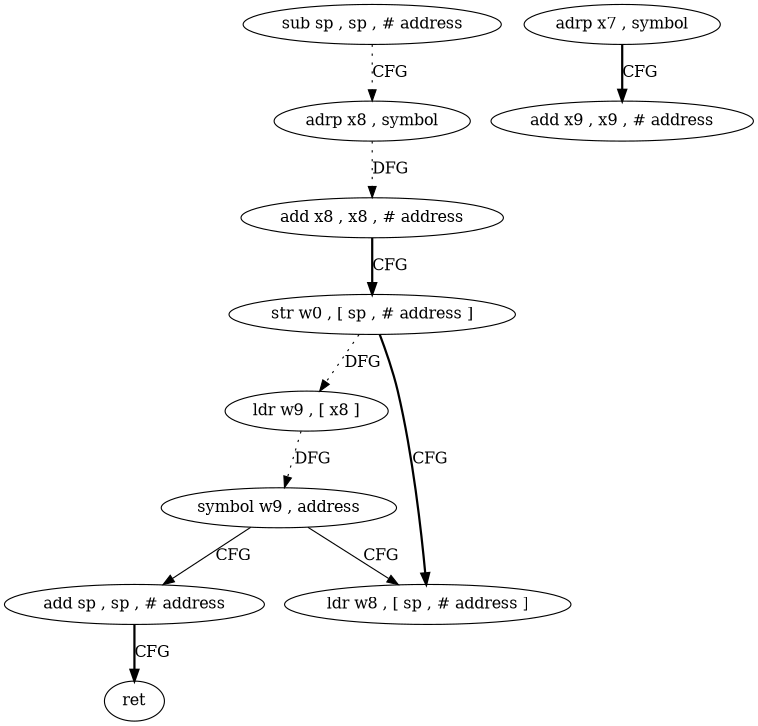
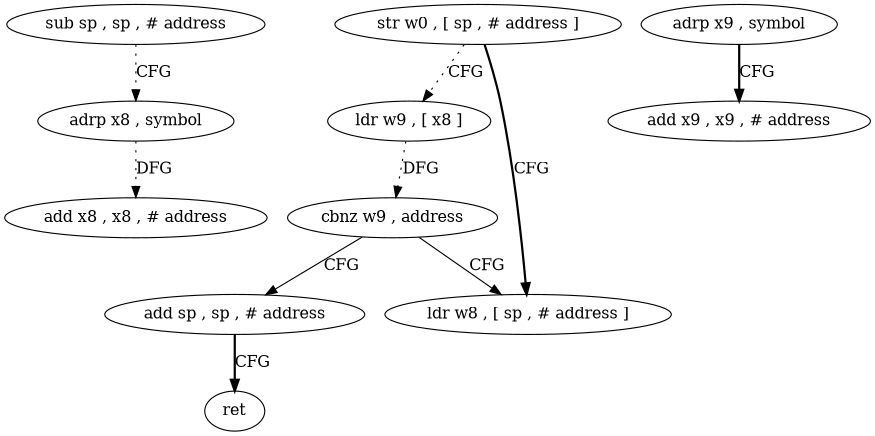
node "adrp x7 , symbol": label "adrp x7 , symbol" -> "adrp x9 , symbol"
edge "add x8 , x8 , # address" -> "str w0 , [ sp , # address ]": removed, label "CFG"
edge "str w0 , [ sp , # address ]" -> "ldr w9 , [ x8 ]": label "DFG" -> "CFG"
node "symbol w9 , address": label "symbol w9 , address" -> "cbnz w9 , address"
